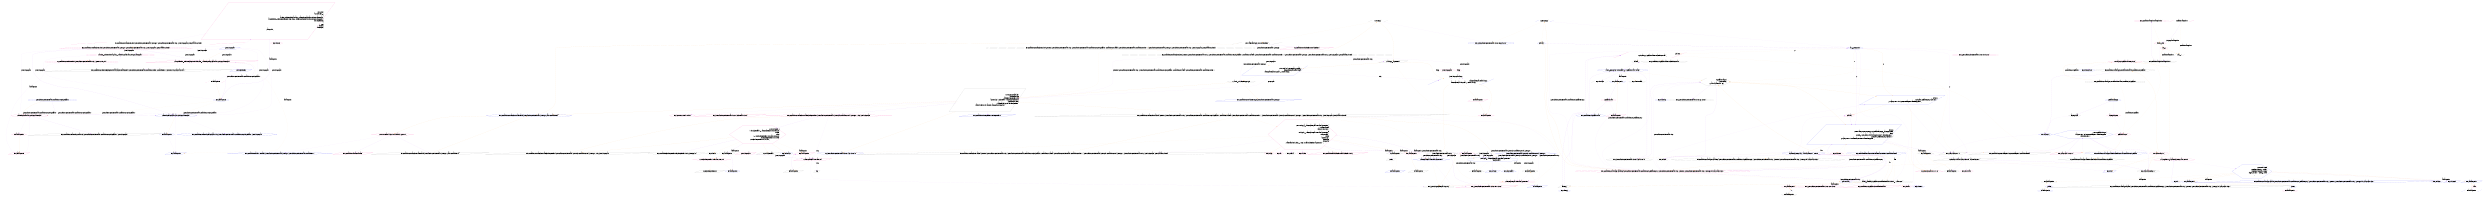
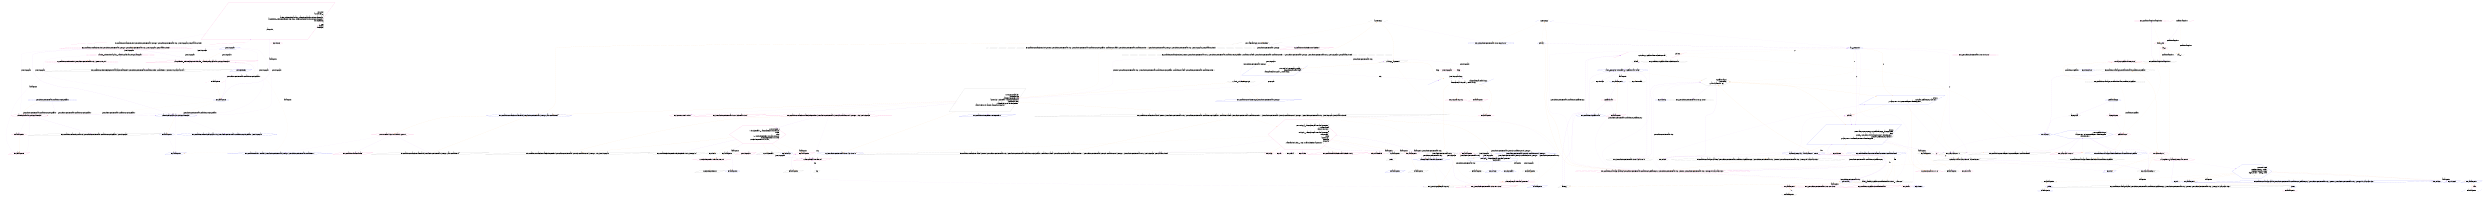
node "0: return.Empty()": label "0: return.Empty()" -> "0: arguments.Empty()"
edge "CommandLine.ValueAttribute" -> "this.index = index": label "StringComparer.ValueAttribute" -> "CommandLine.ValueAttribute"
node "Entry string.Concat(string, string)": added
node "Entry Unk.MakeNotParsed": added
node "pt": added
edge "0: nameComparer.Equals(v.Item1.Name, verb)" -> "string": reversed
node "Entry Unk.Empty": removed
